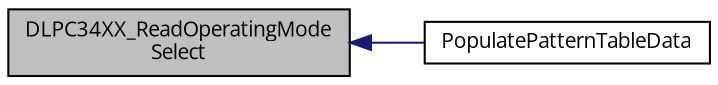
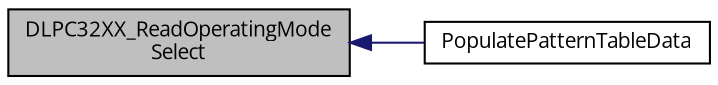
node "DLPC34XX_ReadOperatingMode Select": label "DLPC34XX_ReadOperatingMode Select" -> "DLPC32XX_ReadOperatingMode Select"
